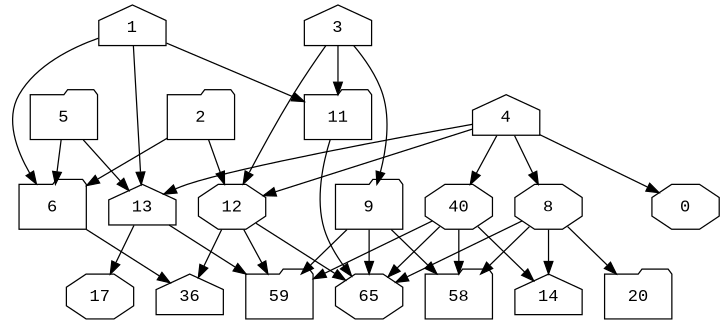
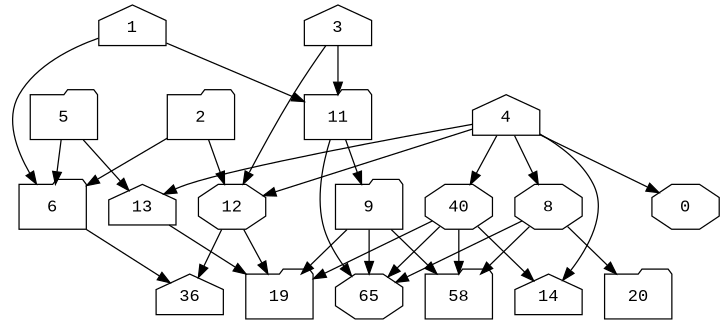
edge "3" -> "9": now "11" -> "9"
edge "1" -> "13": removed
edge "8" -> "14": now "4" -> "14"
edge "12" -> "65": removed
node "17": removed
node "59": label "59" -> "19"
